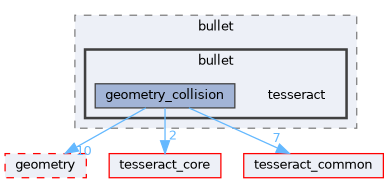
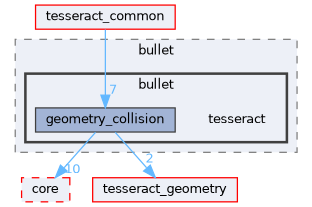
edge "geometry_collision" -> "tesseract_common": reversed
node "geometry": label "geometry" -> "core"
node "tesseract_core": label "tesseract_core" -> "tesseract_geometry"
